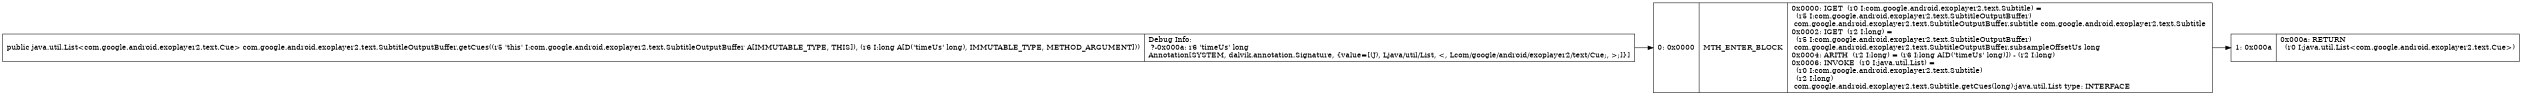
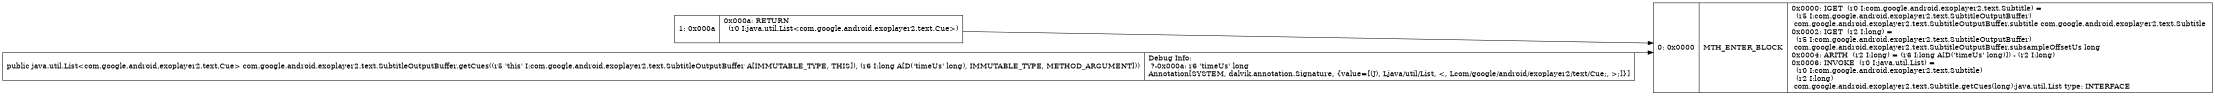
edge "0: 0x0000" -> "1: 0x000a": reversed
